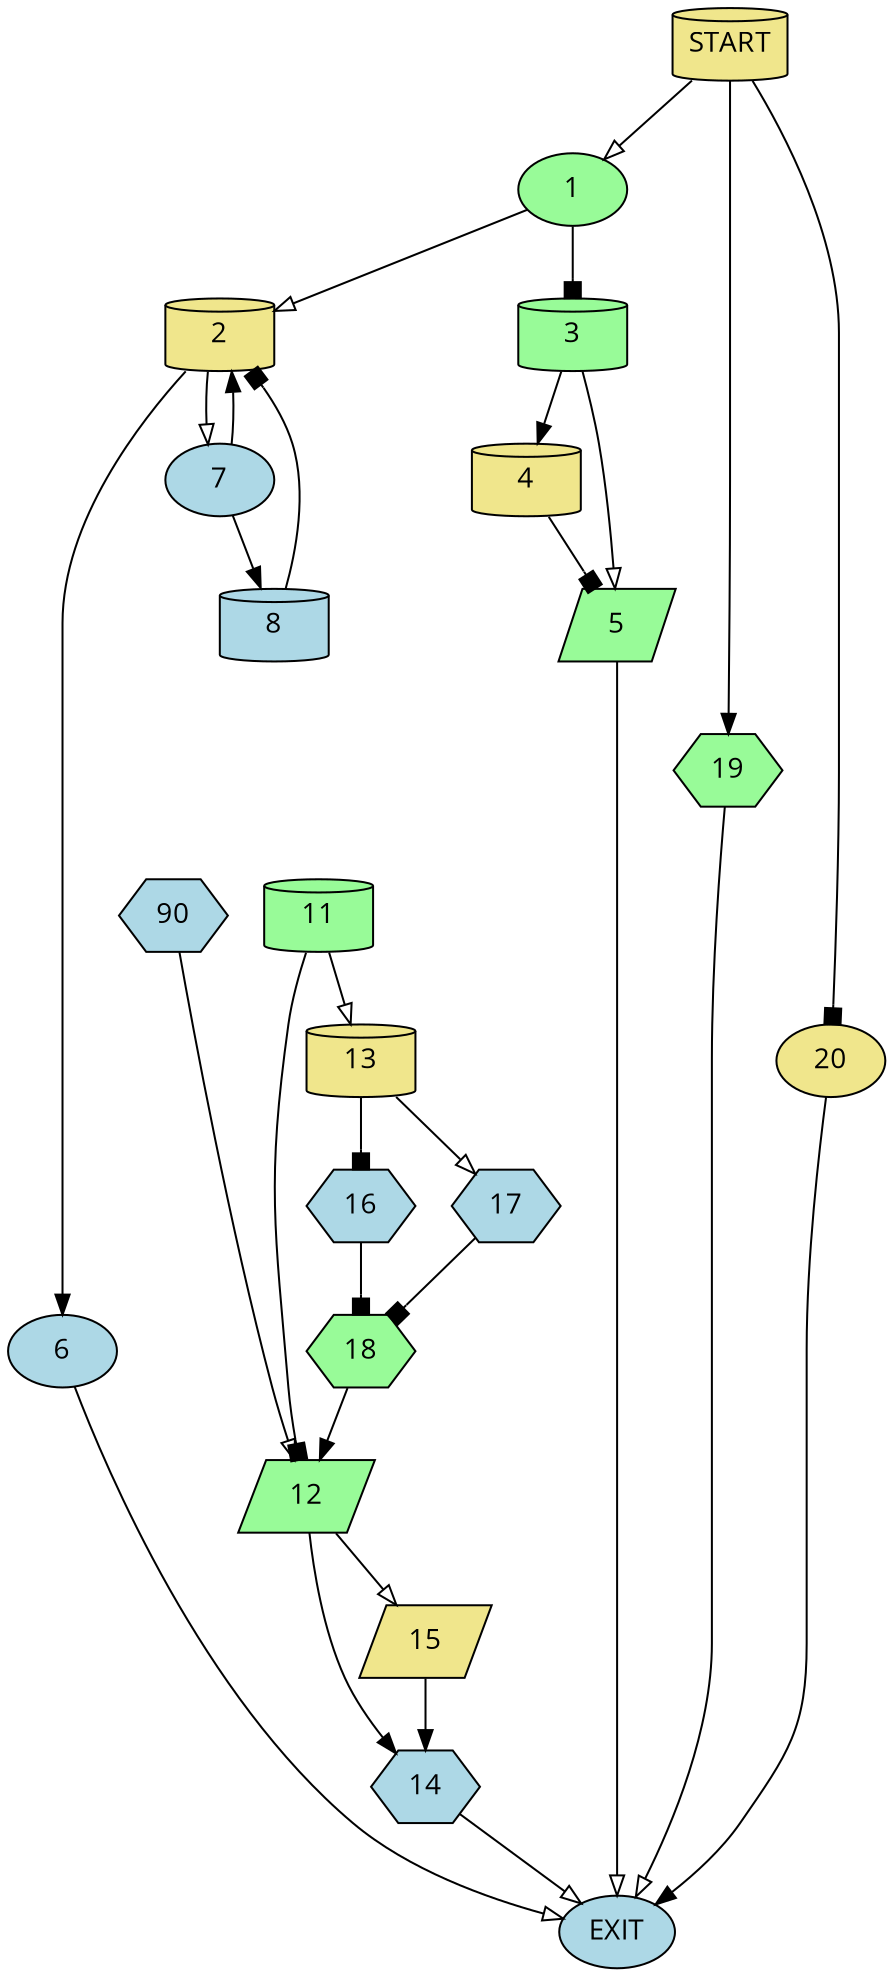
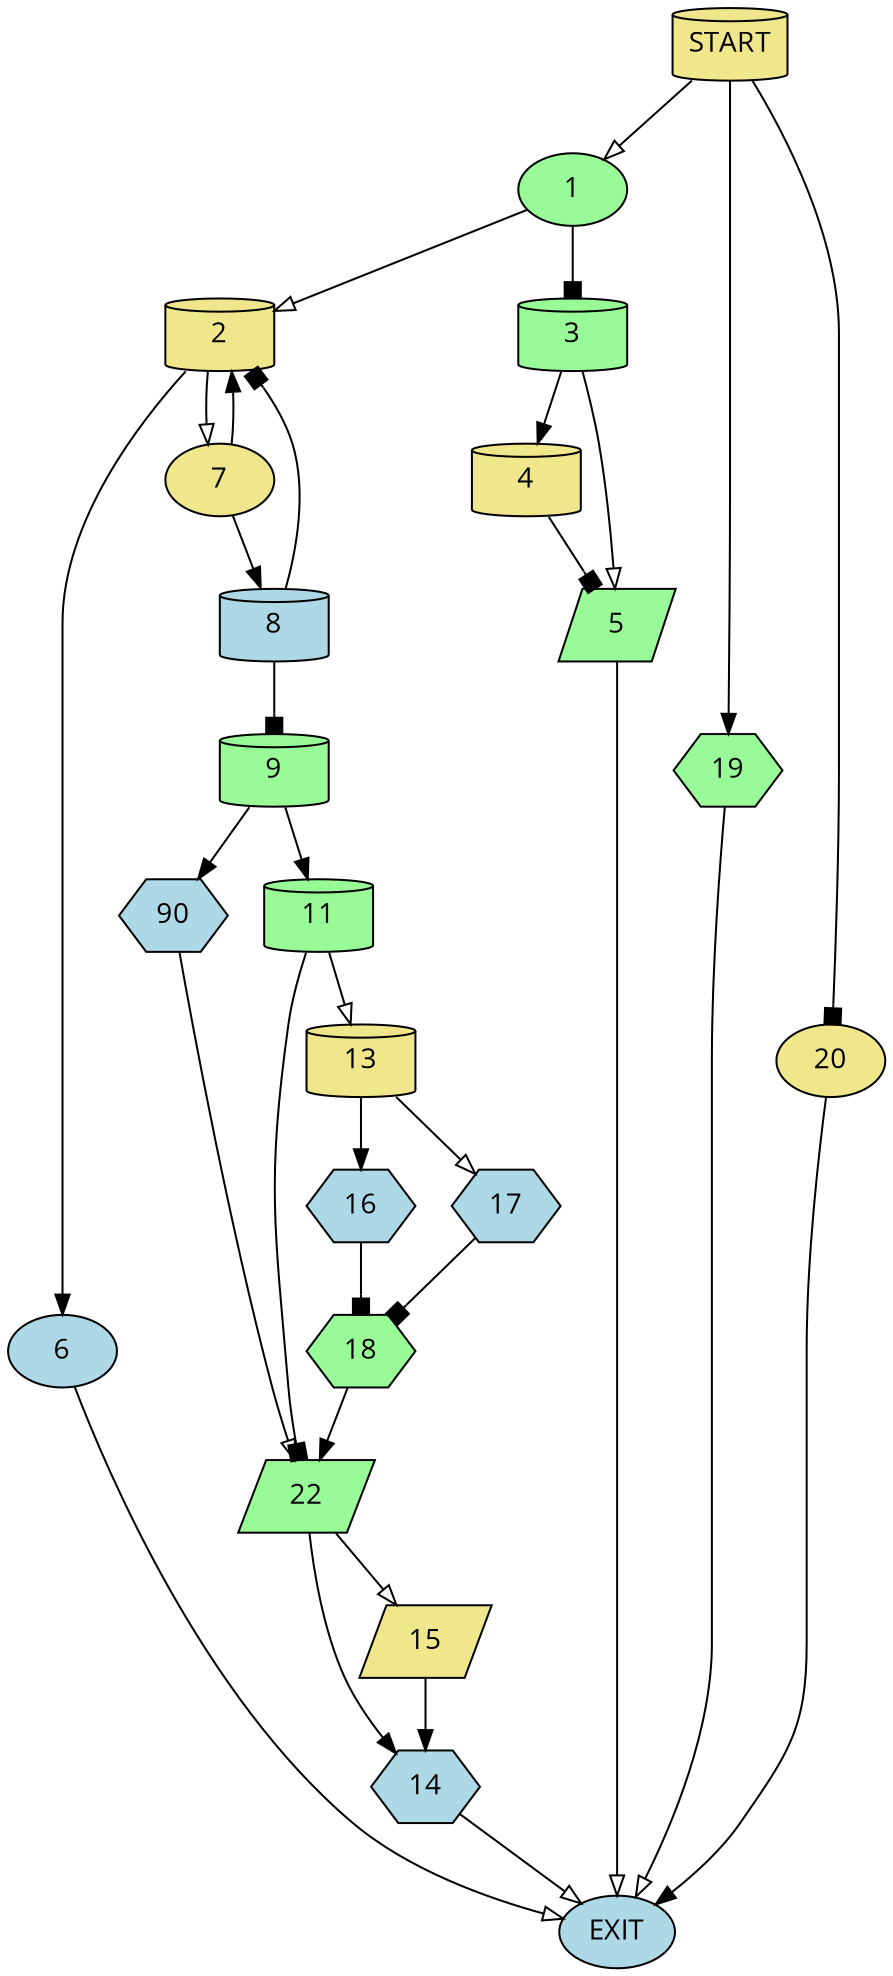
node "7": fillcolor lightblue -> khaki
node "9": added
edge "13" -> "16": arrowhead box -> normal
node "12": label "12" -> "22"
